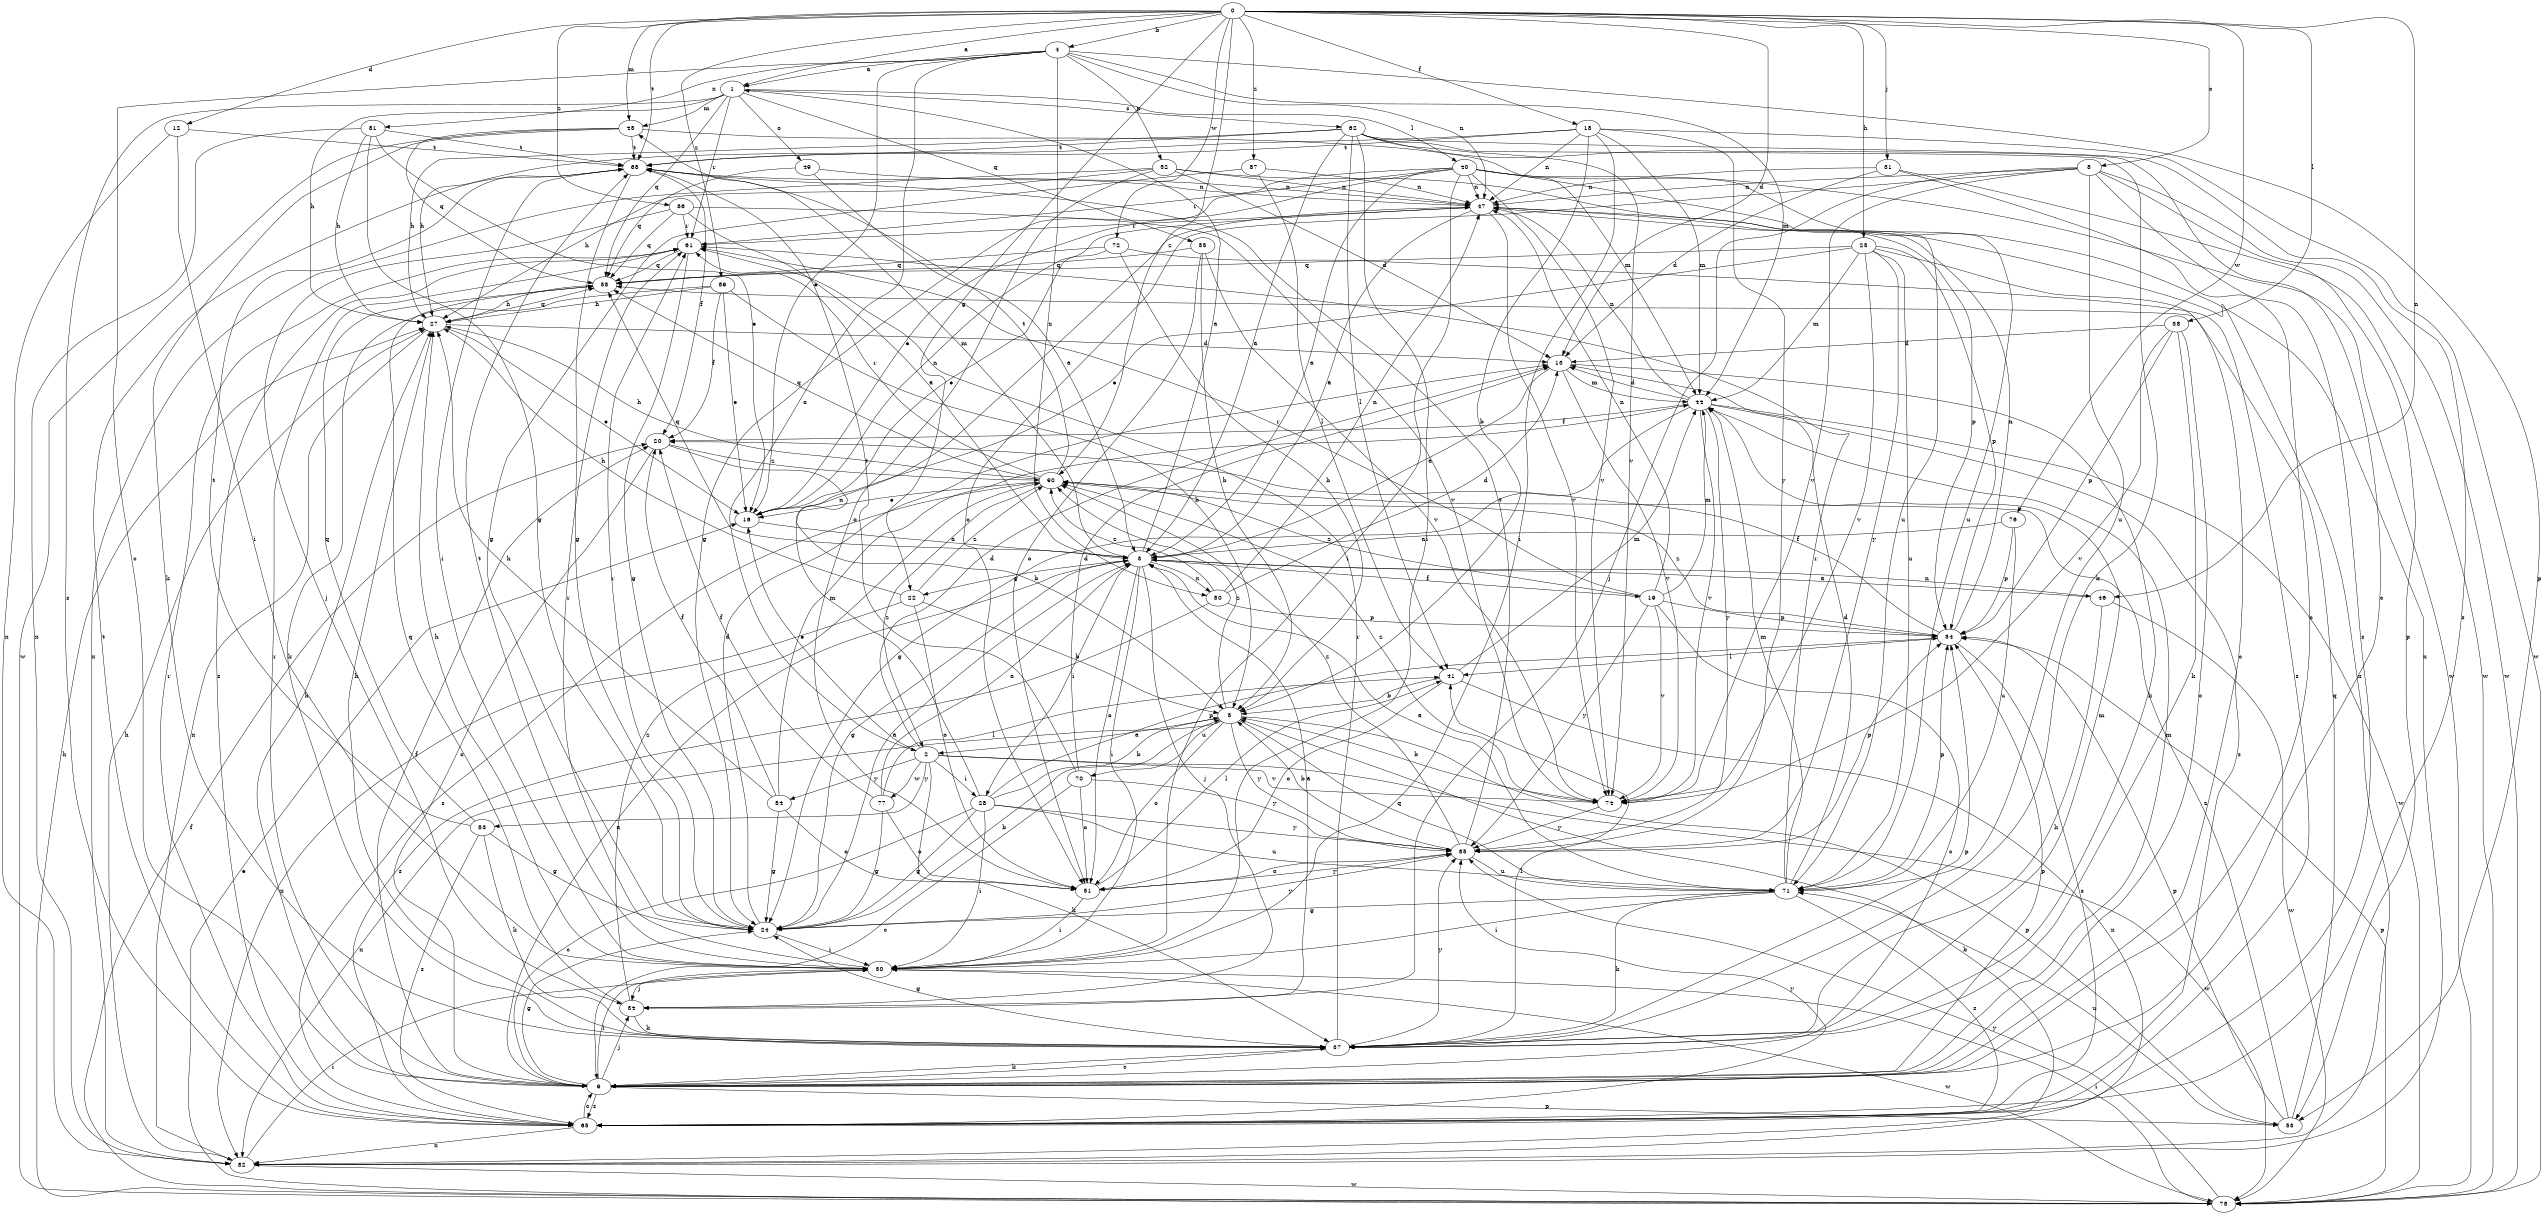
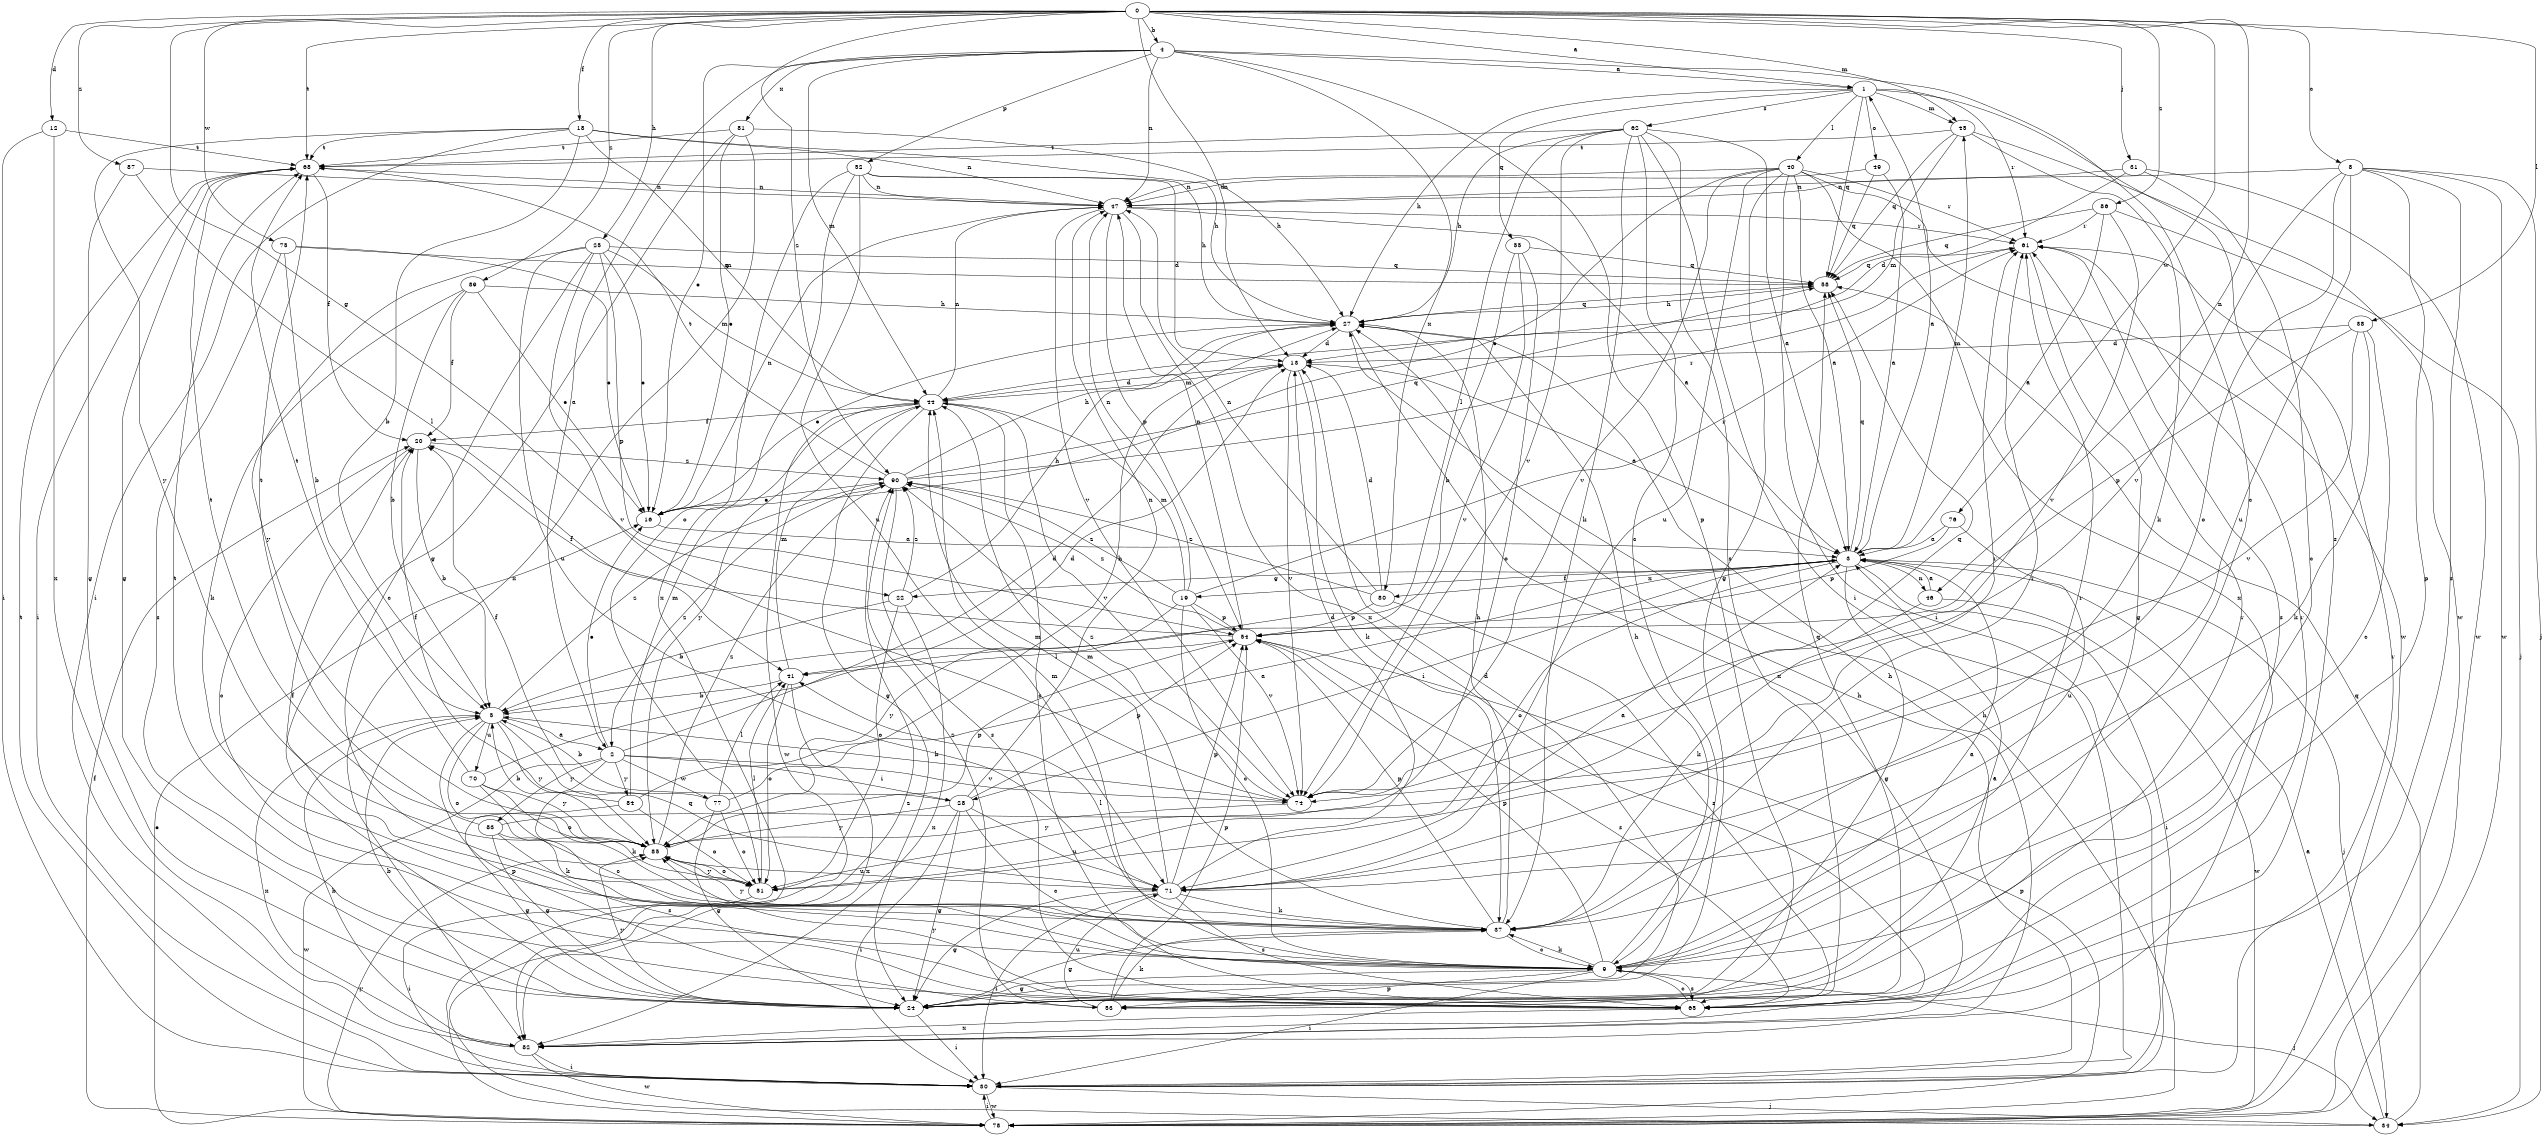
node "72": label "72" -> "75"
edge "18" -> "78": removed, label "w"
edge "34" -> "37": now "53" -> "37"
